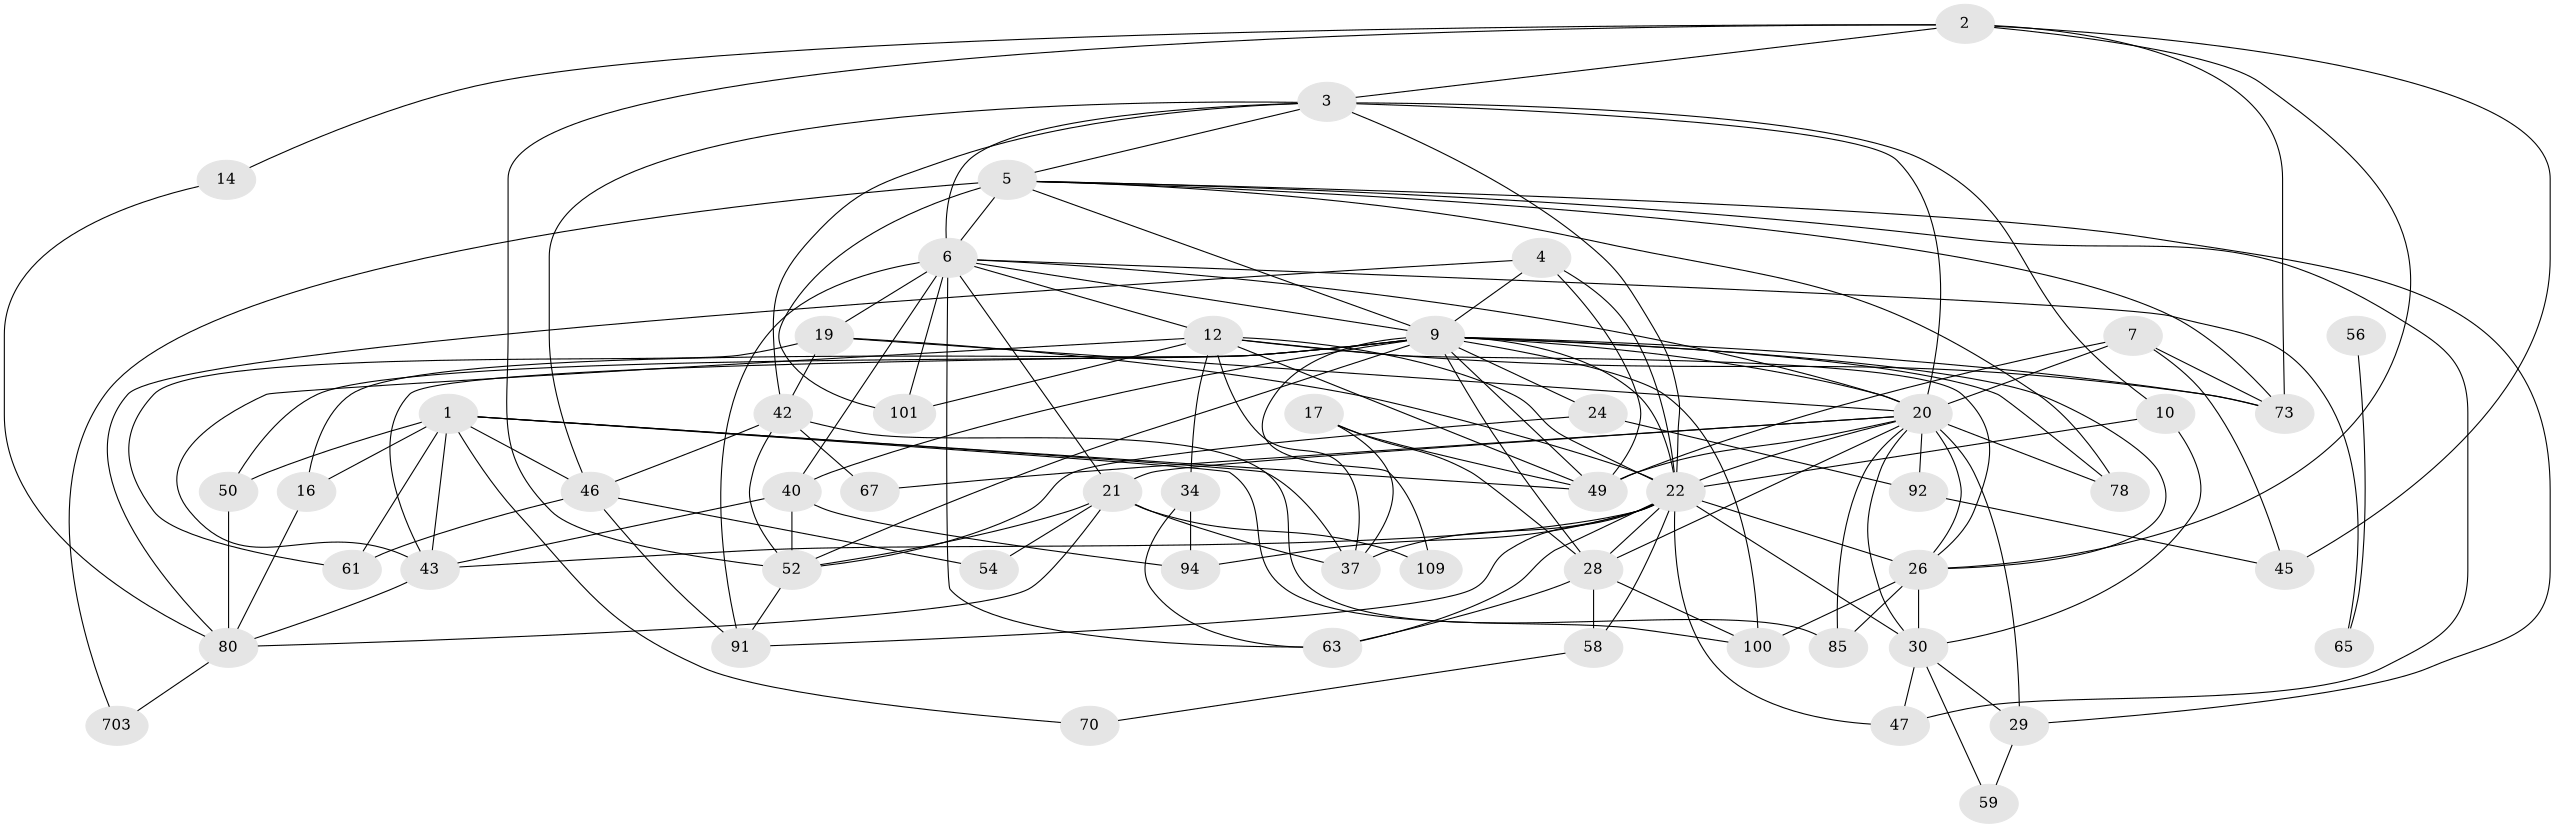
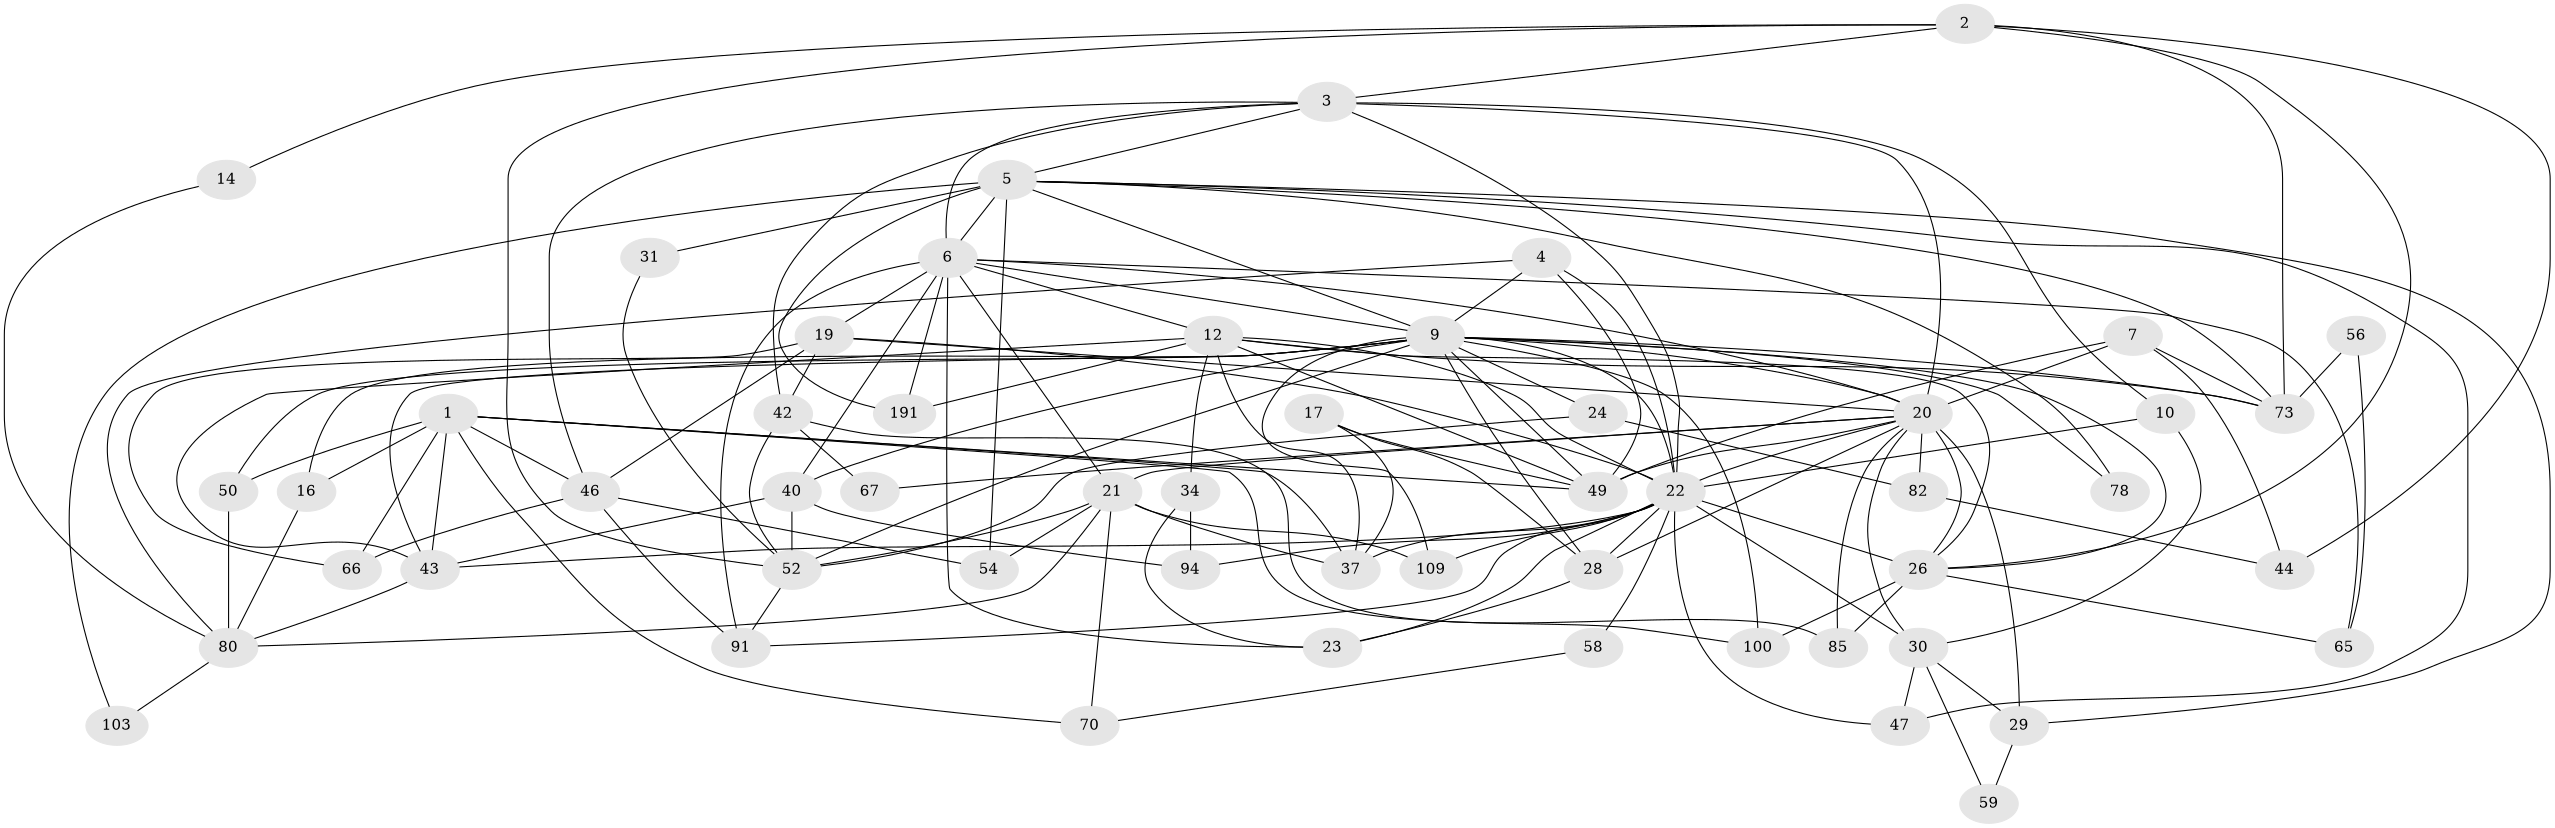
node "31": added
edge "5" -- "54": added
edge "56" -- "73": added
node "101": label "101" -> "191"
edge "20" -- "78": removed
edge "42" -- "46": now "19" -- "46"
node "92": label "92" -> "82"
edge "22" -- "109": added
node "61": label "61" -> "66"
node "45": label "45" -> "44"
edge "21" -- "70": added
edge "28" -- "58": removed
edge "28" -- "100": removed
edge "26" -- "30": now "26" -- "65"
node "63": label "63" -> "23"
node "703": label "703" -> "103"
